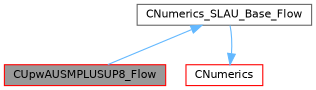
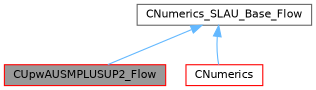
edge "CNumerics_SLAU_Base_Flow" -> "CNumerics": reversed
node "CUpwAUSMPLUSUP8_Flow": label "CUpwAUSMPLUSUP8_Flow" -> "CUpwAUSMPLUSUP2_Flow"
